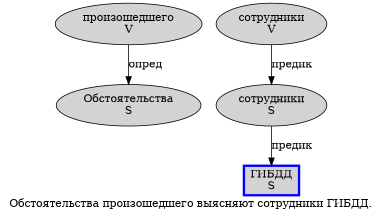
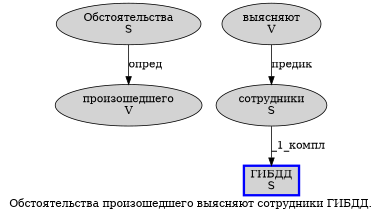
node "сотрудники V": label "сотрудники V" -> "выясняют V"
edge "произошедшего V" -> "Обстоятельства S": reversed
edge "сотрудники S" -> "ГИБДД S": label "предик" -> "_1_компл"
